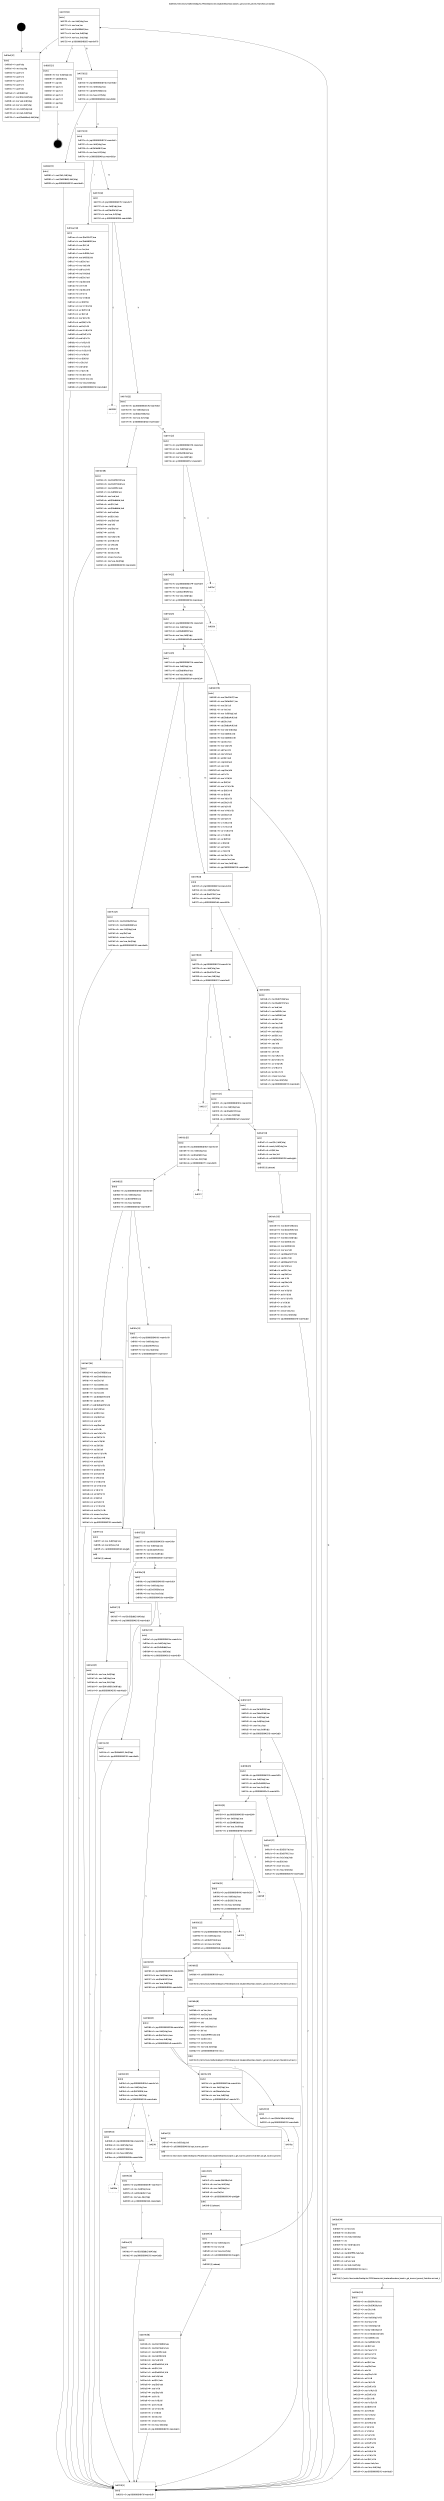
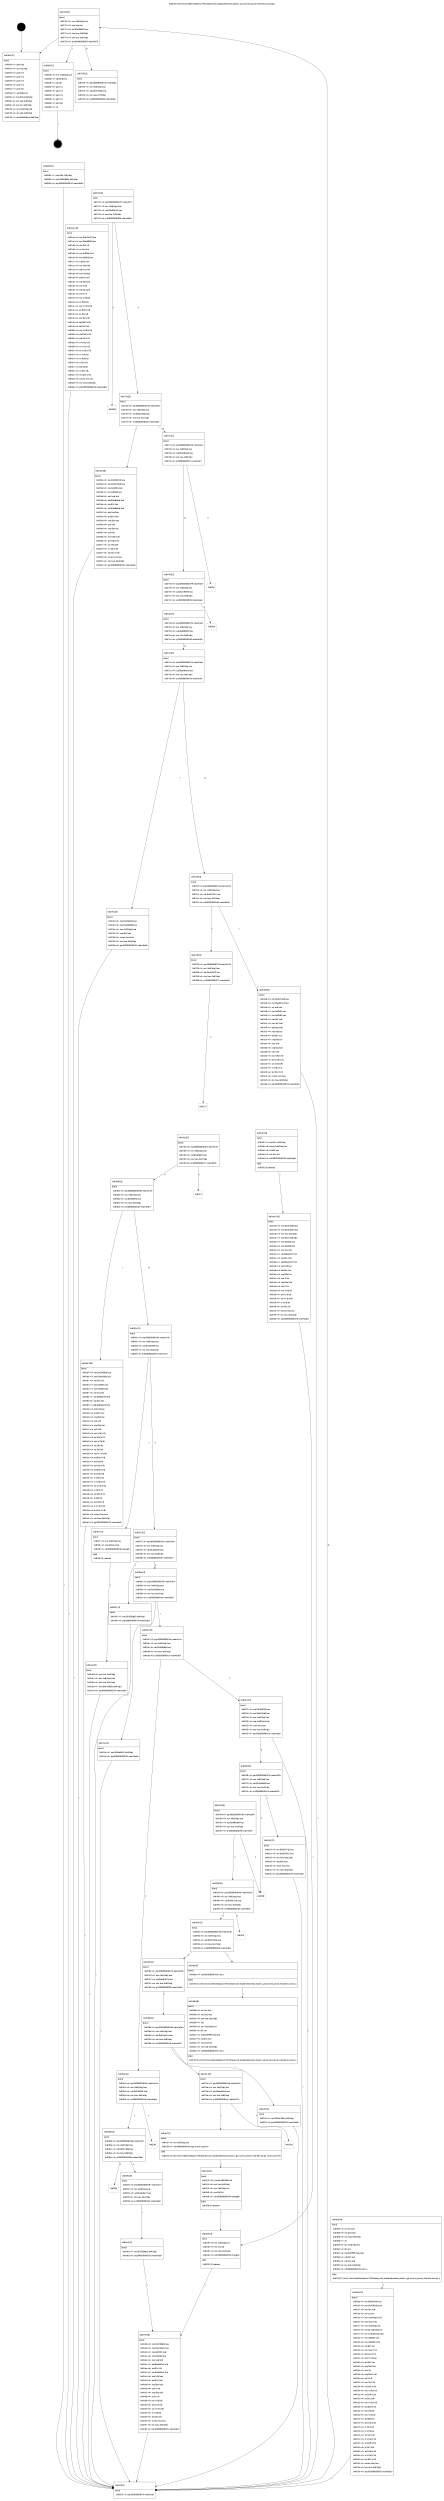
edge "0x401726 [22]" -> "0x402042 [19]": removed, label "1"
node "0x40173c [22]": removed
edge "0x401794 [25]" -> "0x4017ad [25]": removed, label "15"
node "0x401d30 [155]": removed
node "0x401811 [25]": removed
edge "0x401843 [25]" -> "0x4019f7 [13]": now "0x40185c [25]" -> "0x4019f7 [13]"
edge "0x40190b [25]" -> "0x401924 [25]": now "0x40190b [25]" -> "0x4019df"
edge "0x401dcb [12]" -> "0x402192 [5]": now "0x401dcb [12]" -> "0x401e9b [94]"
